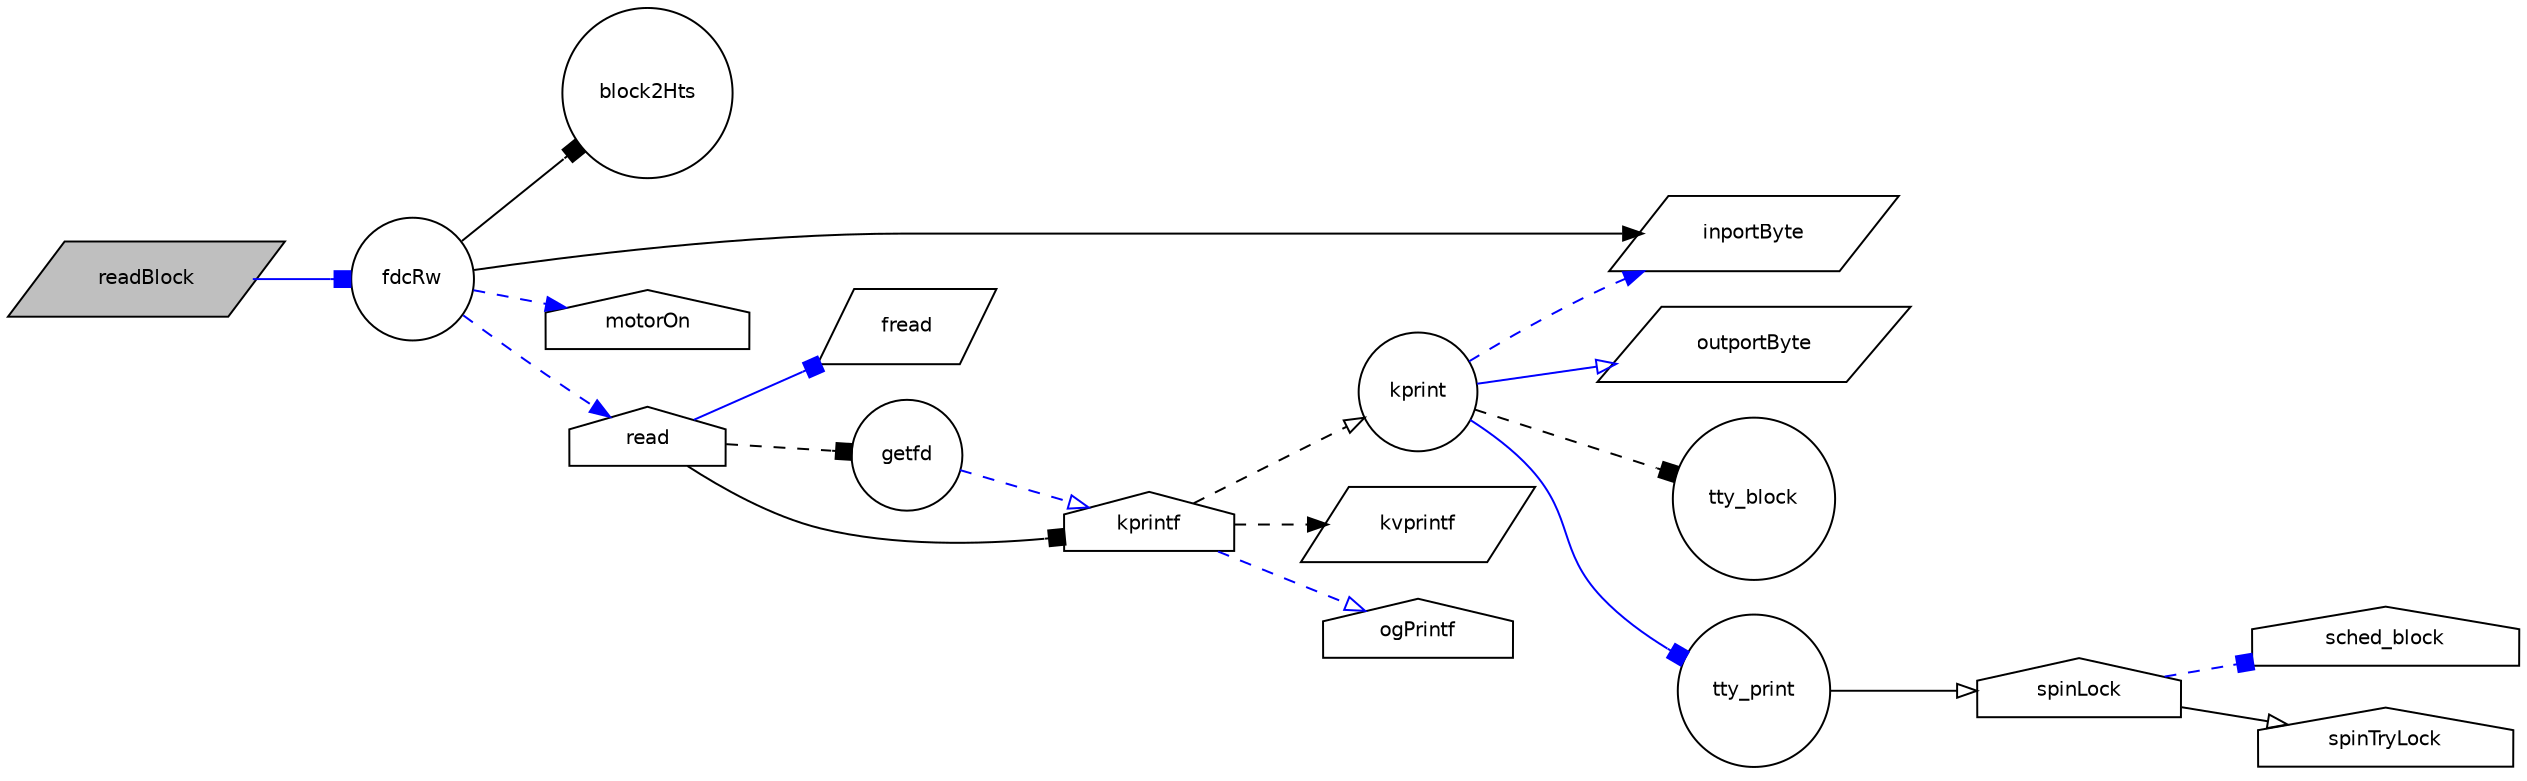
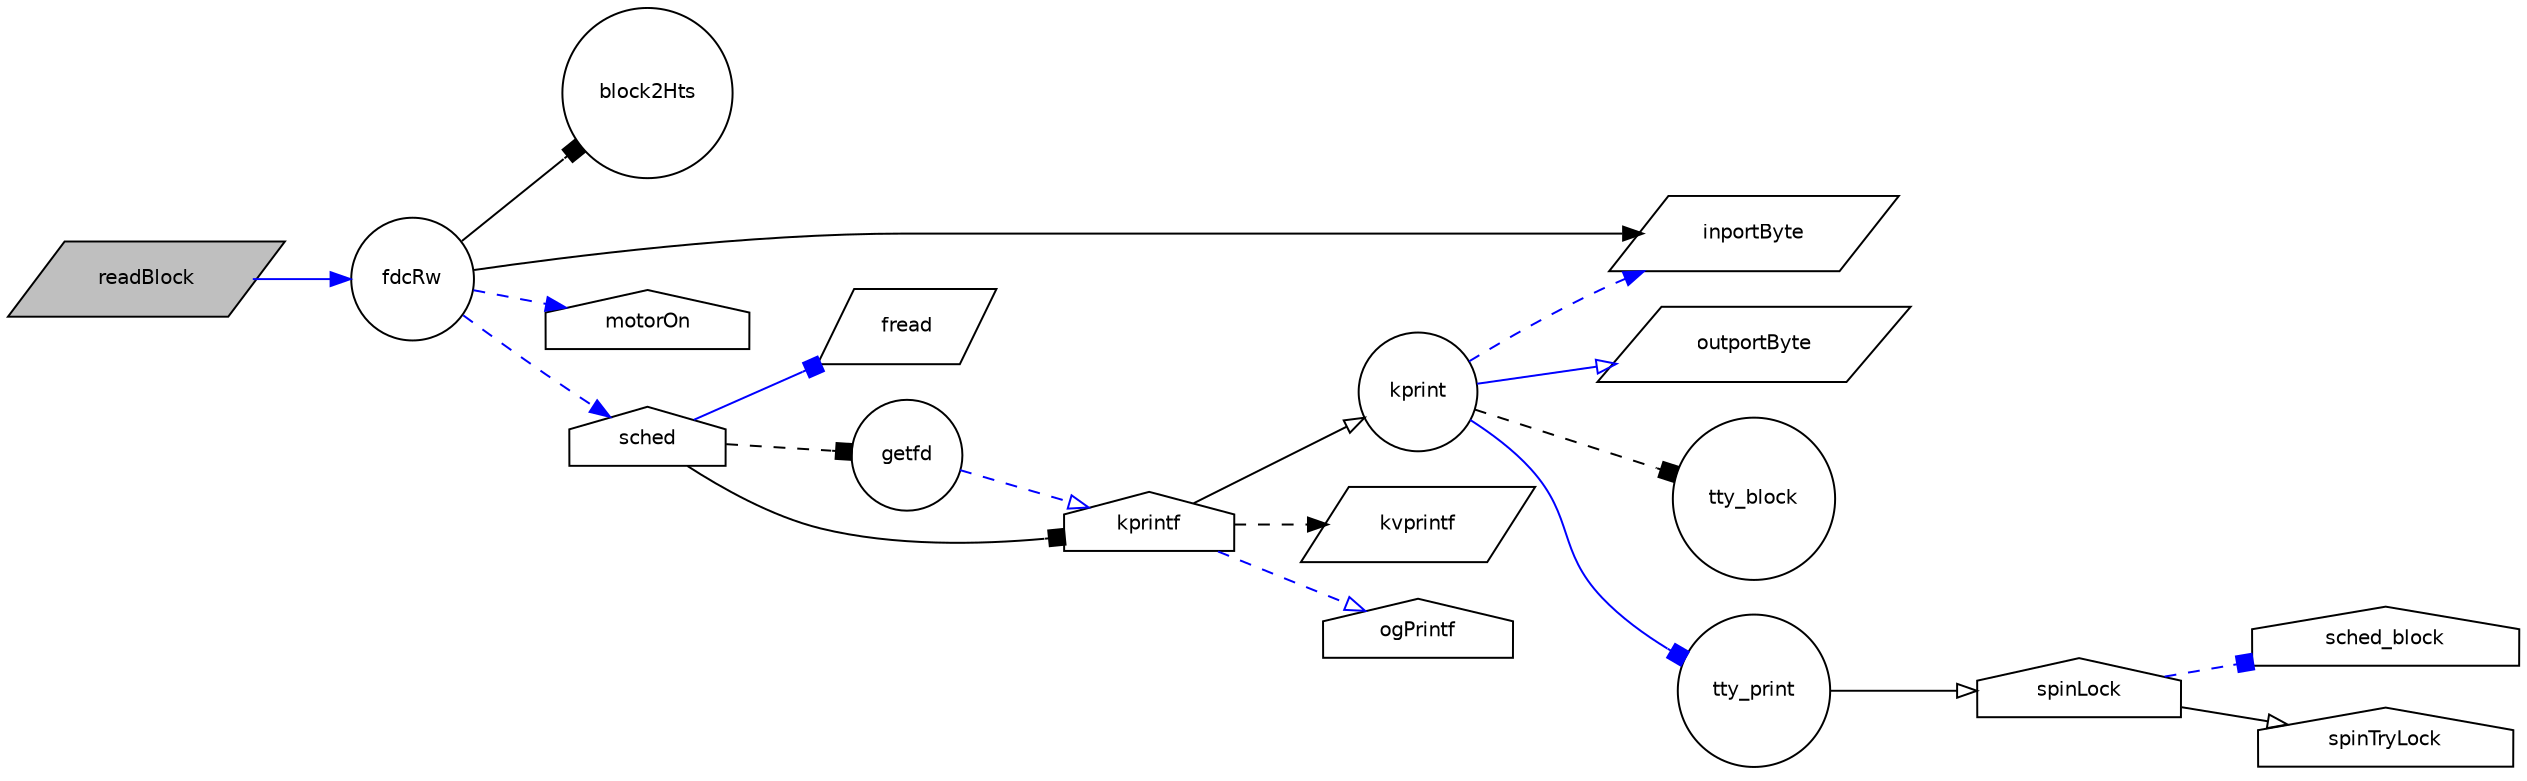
edge "readBlock" -> "fdcRw": arrowhead box -> normal
node "read": label "read" -> "sched"
edge "kprintf" -> "kprint": style dashed -> solid
